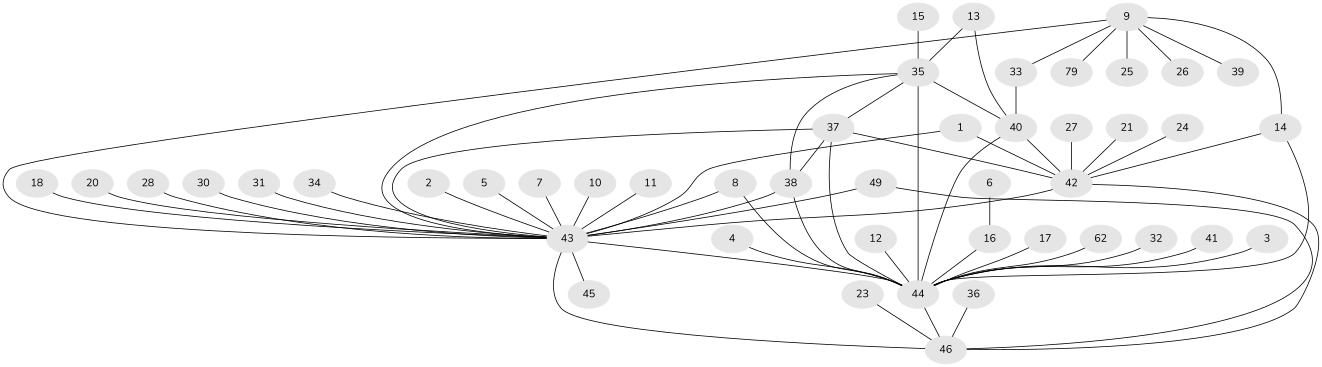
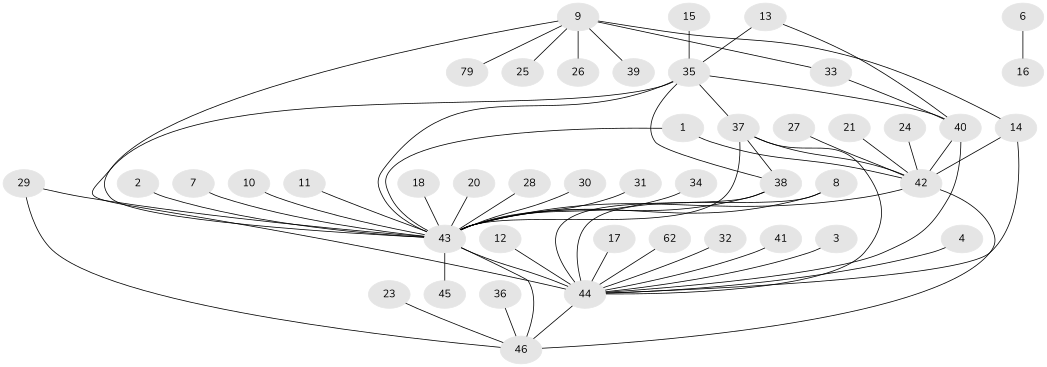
node "5": removed
node "49": label "49" -> "29"
edge "16" -- "44": removed
